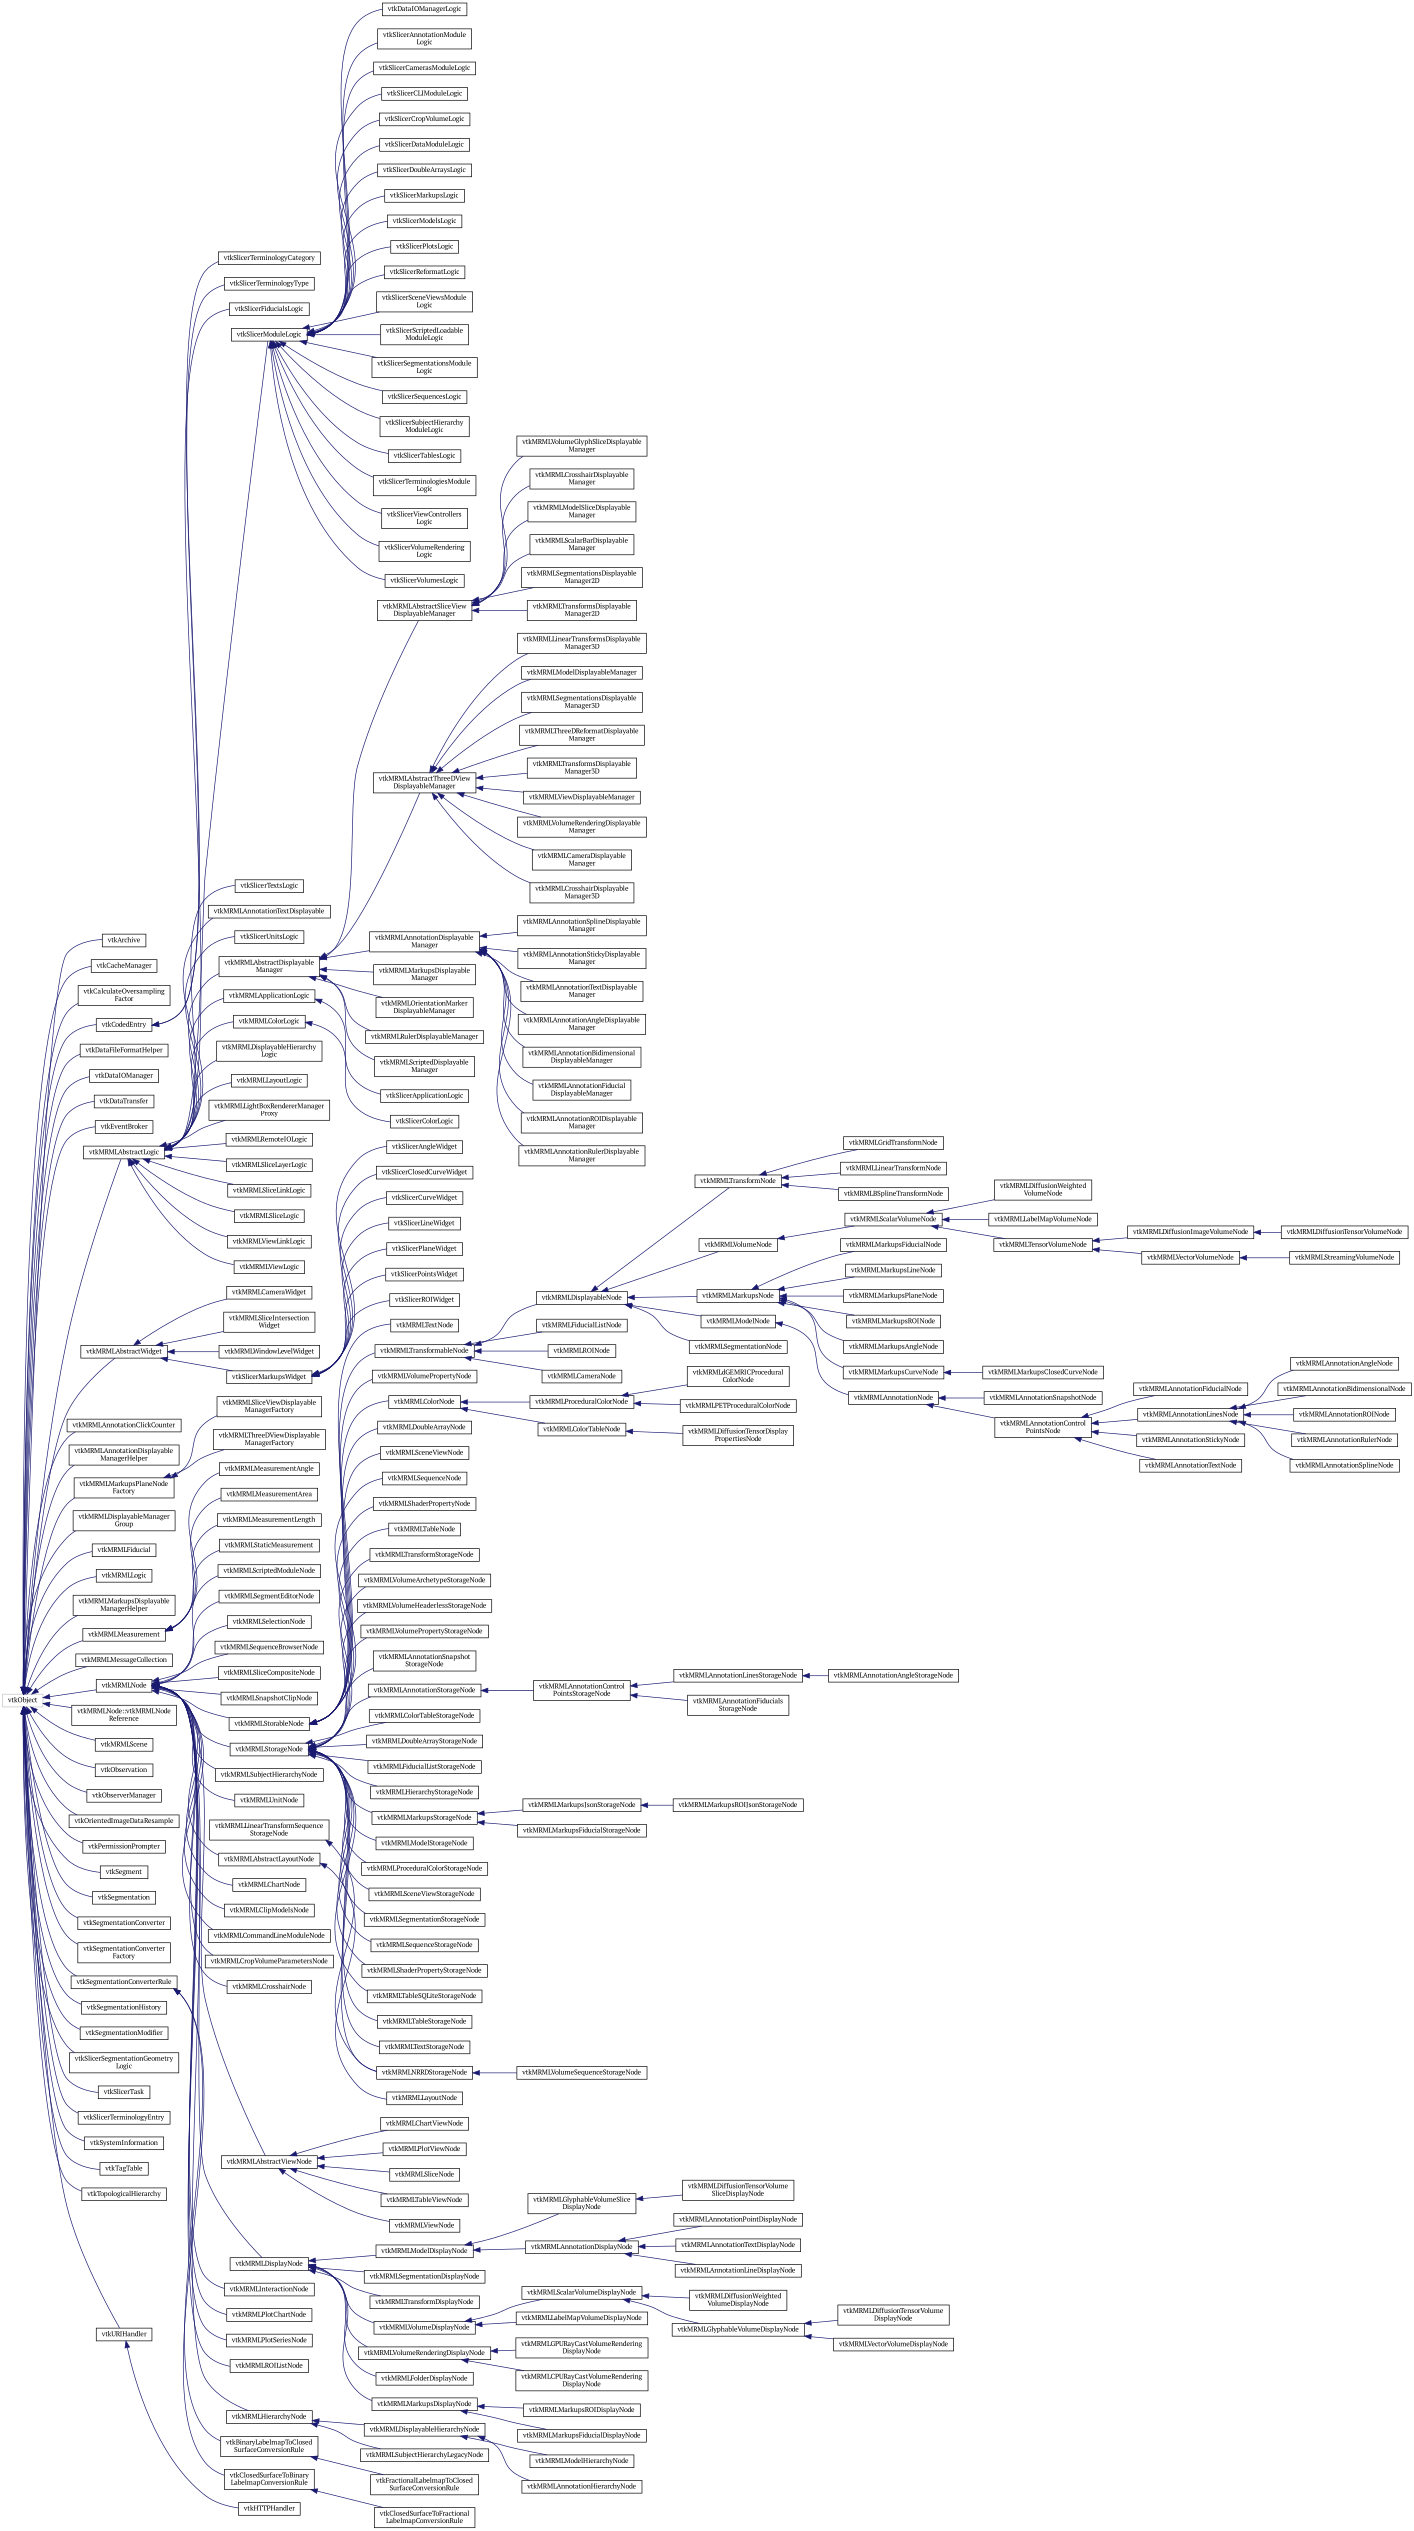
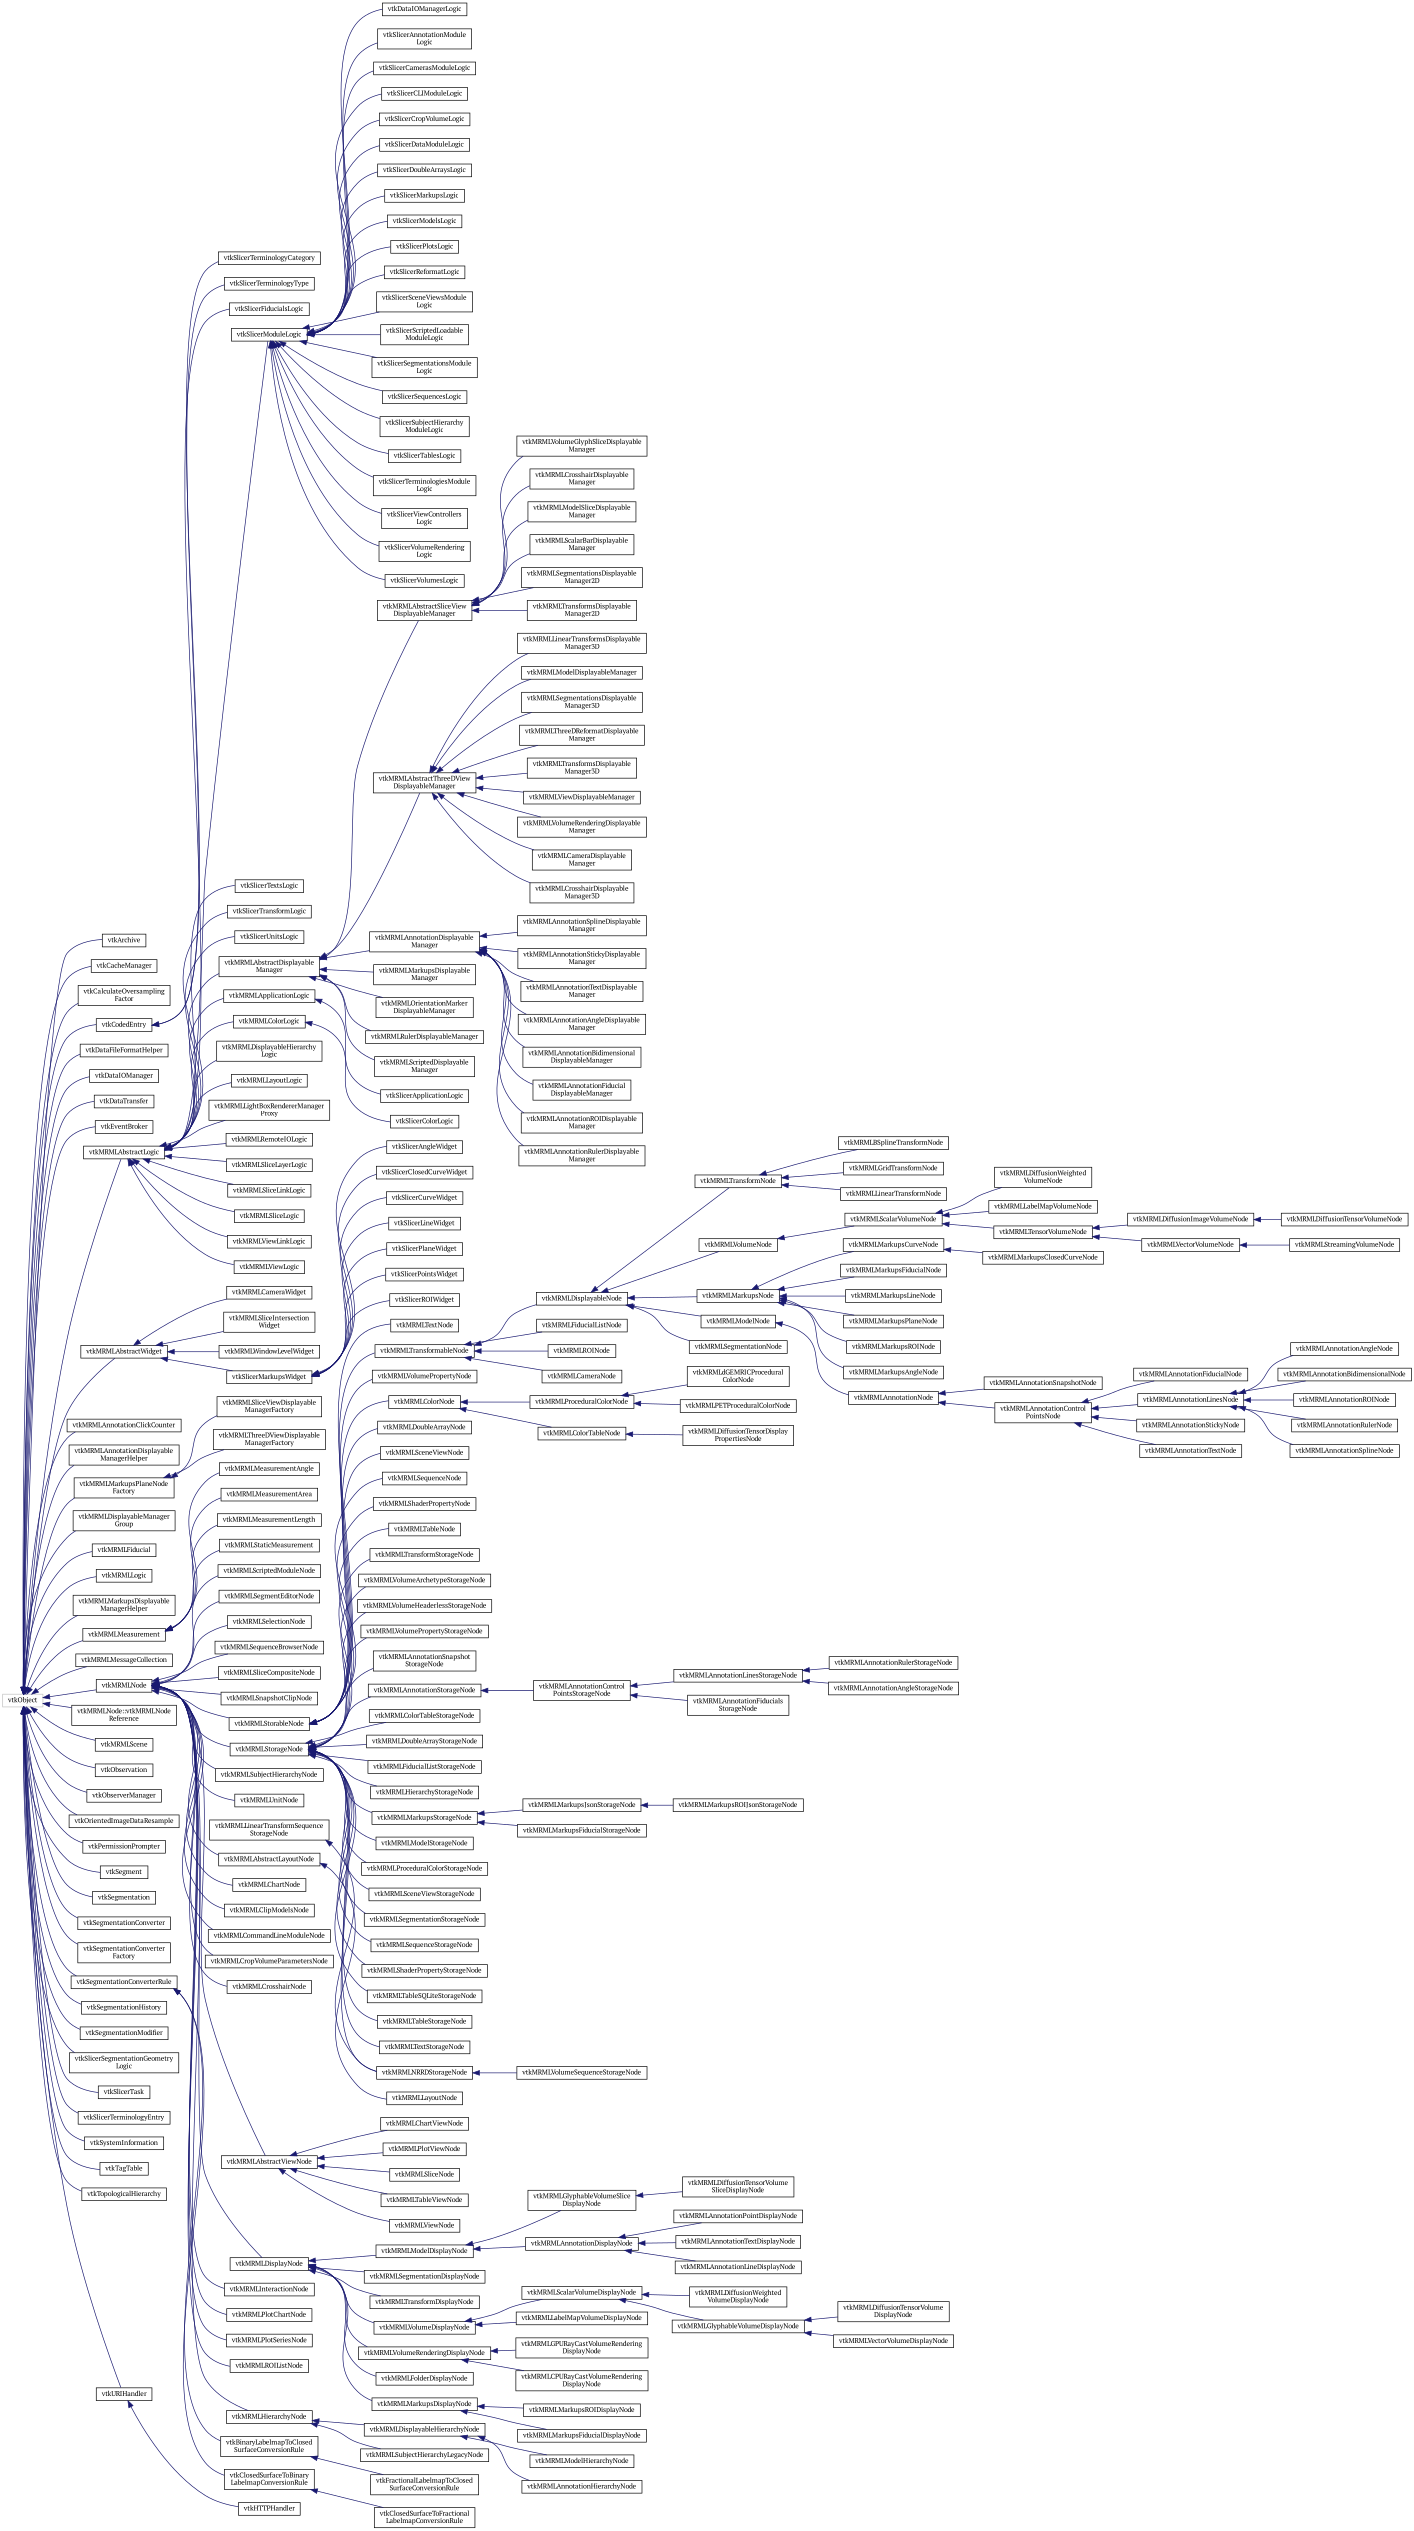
node "vtkMRMLAnnotationTextDisplayable": label "vtkMRMLAnnotationTextDisplayable" -> "vtkSlicerTransformLogic"
node "vtkMRMLAnnotationRulerStorageNode": added
